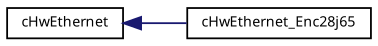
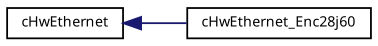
node "cHwEthernet_Enc28j65": label "cHwEthernet_Enc28j65" -> "cHwEthernet_Enc28j60"
